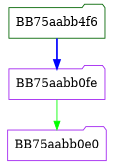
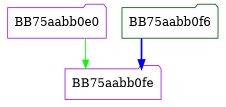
node "BB75aabb4f6": label "BB75aabb4f6" -> "BB75aabb0f6"
edge "BB75aabb0fe" -> "BB75aabb0e0": reversed
